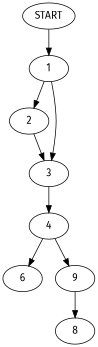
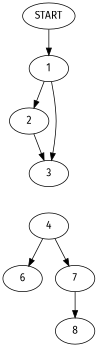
edge "3" -> "4": removed
node "9": label "9" -> "7"
